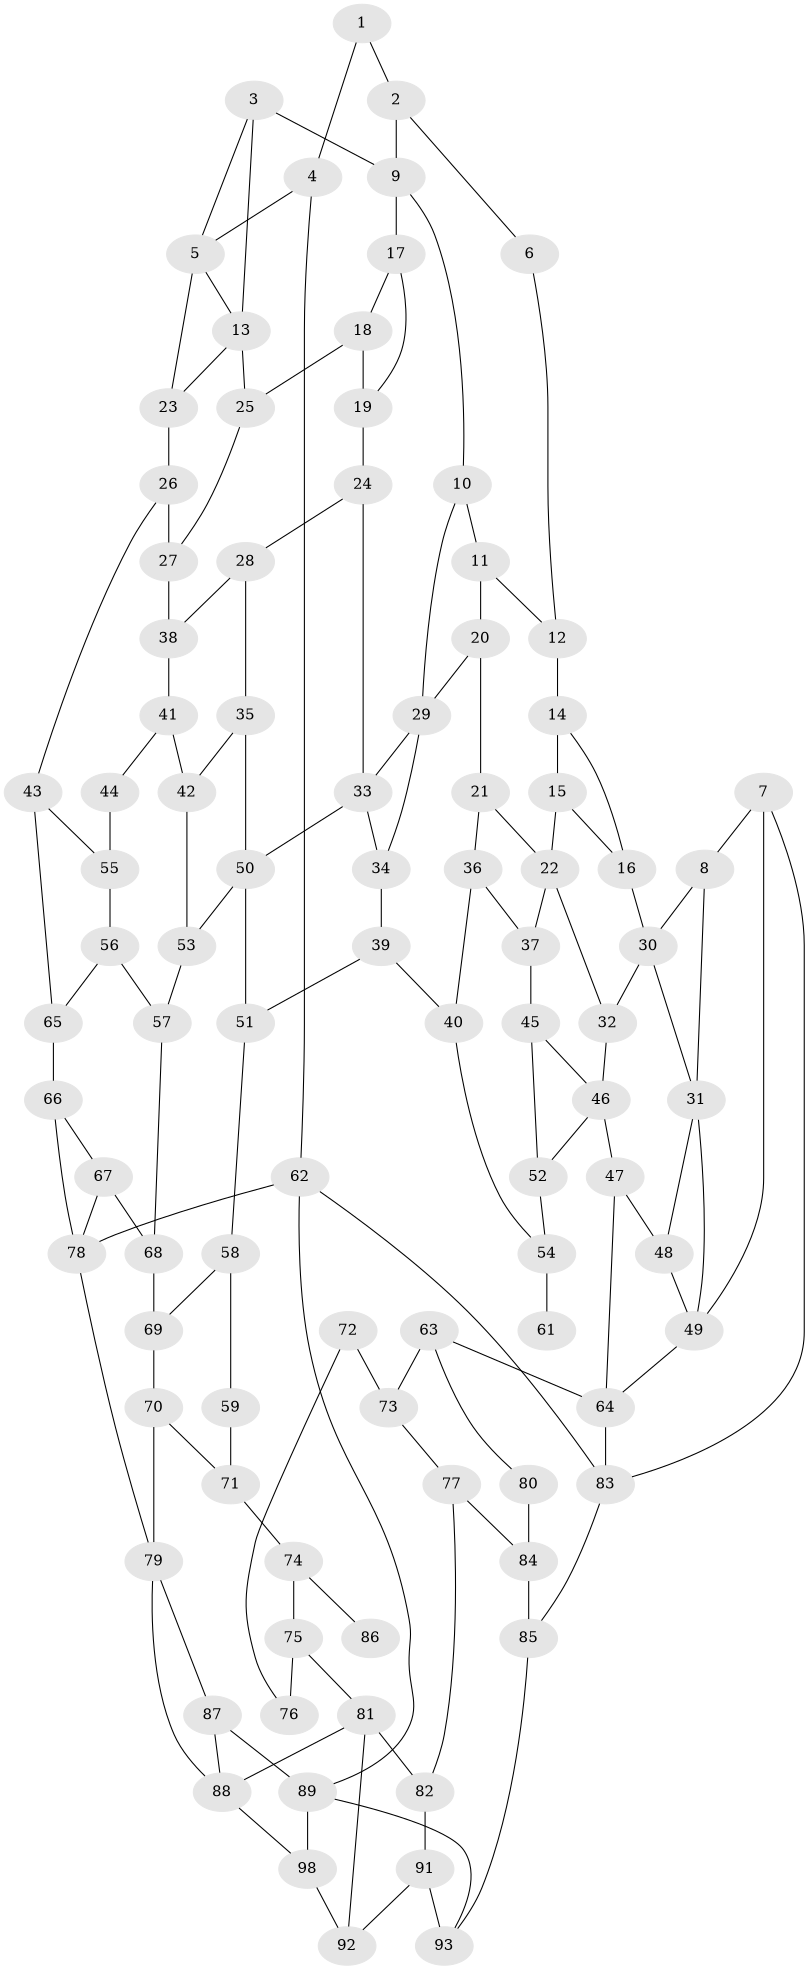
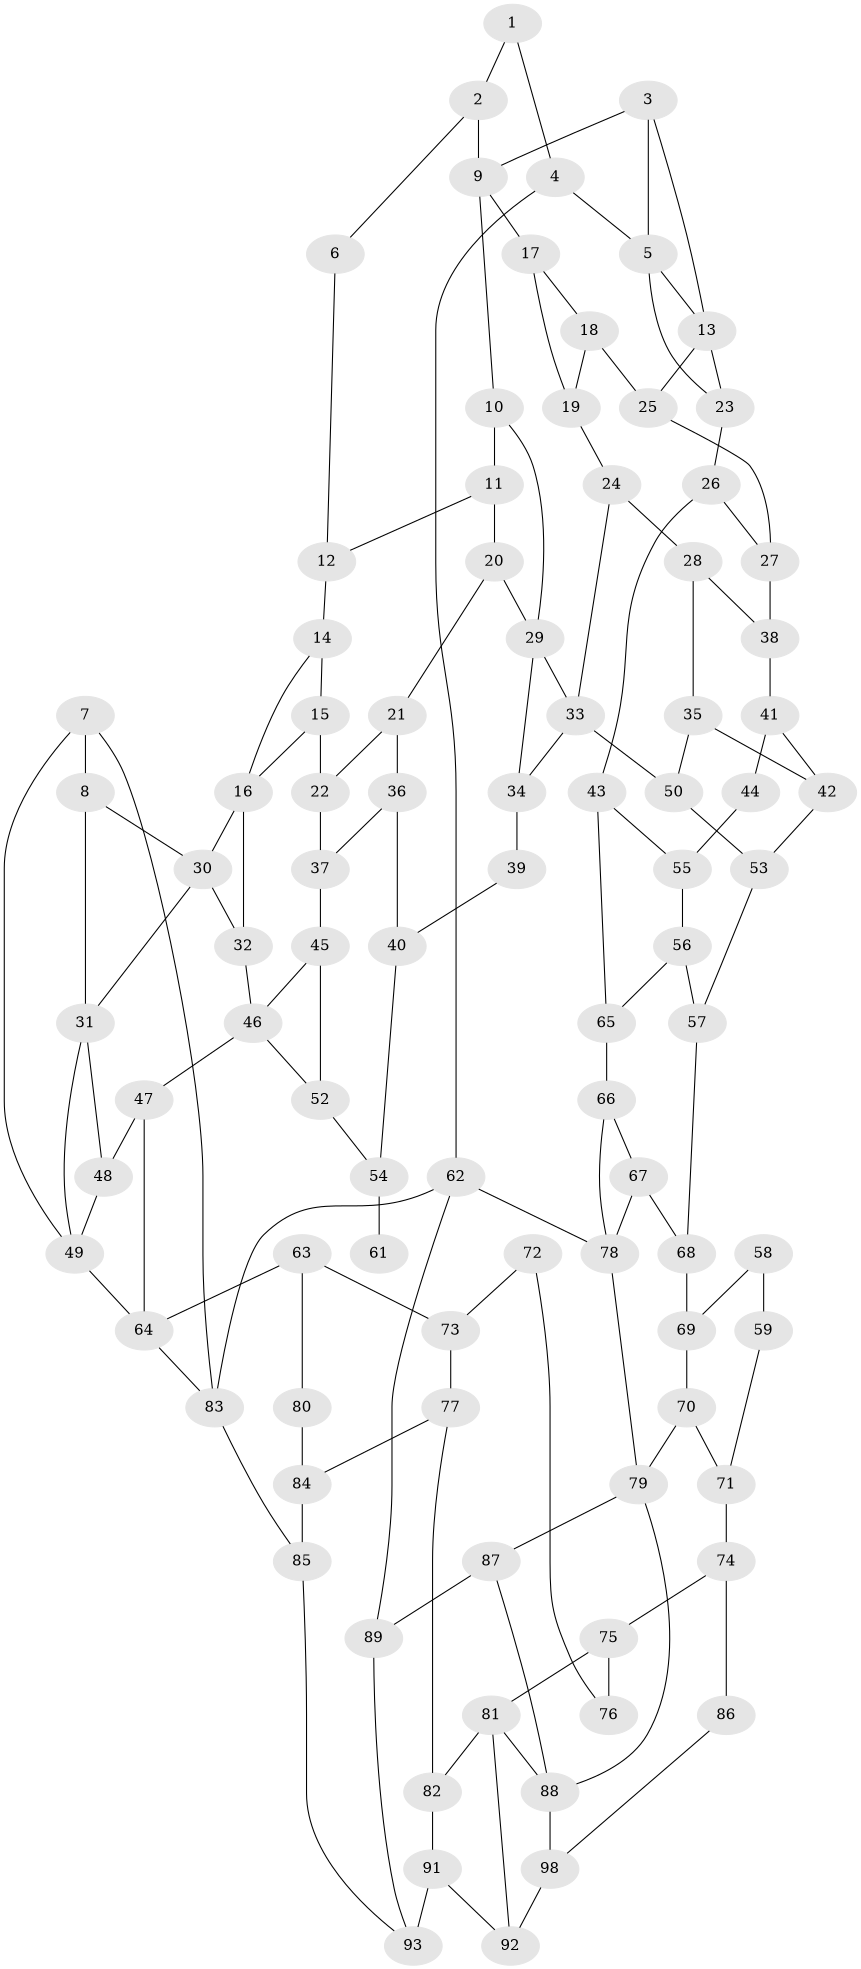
edge "22" -- "32": now "16" -- "32"
node "51": removed
edge "89" -- "98": now "86" -- "98"
